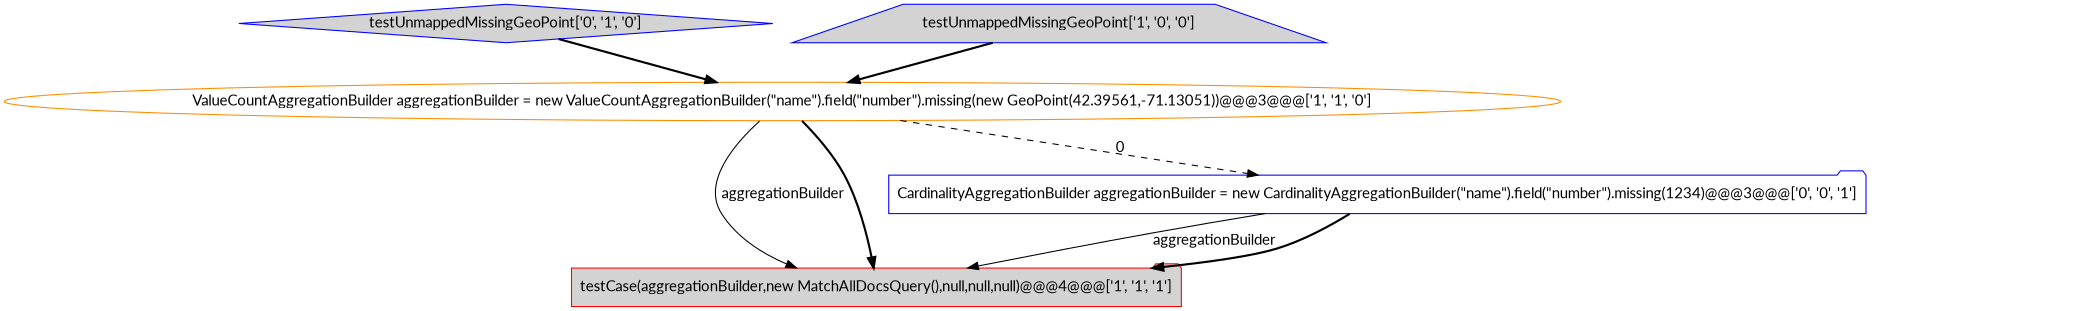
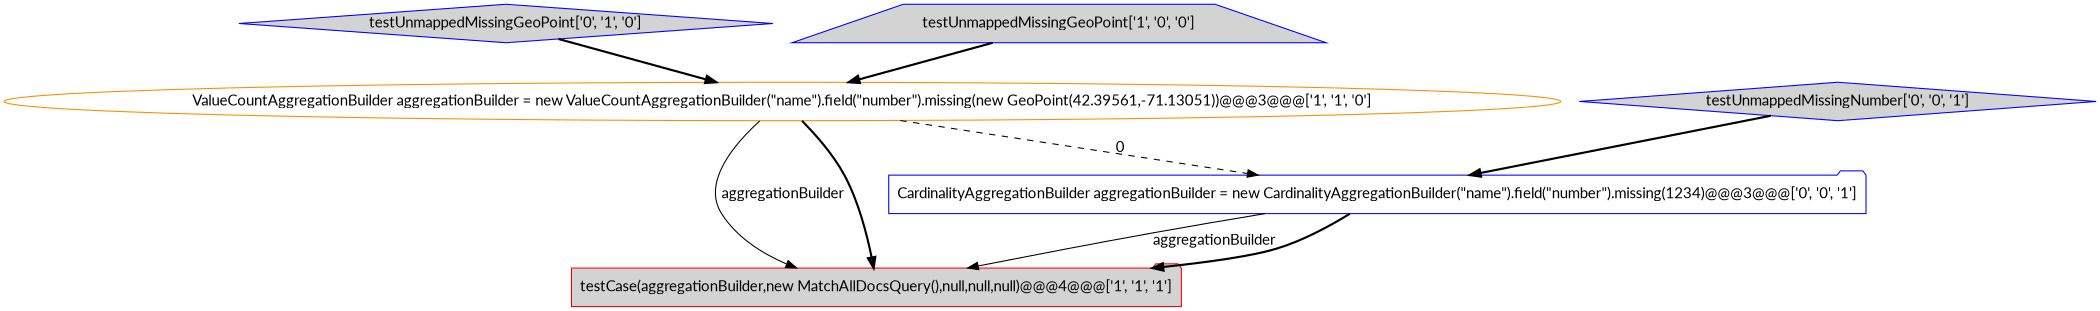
node "testUnmappedMissingNumber['0', '0', '1']": added
